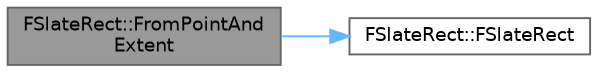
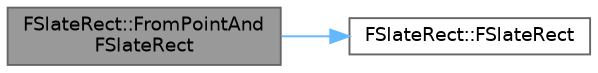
node "FSlateRect::FromPointAnd Extent": label "FSlateRect::FromPointAnd Extent" -> "FSlateRect::FromPointAnd FSlateRect"
